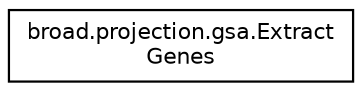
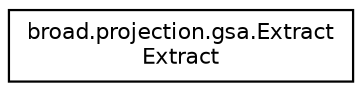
node "broad.projection.gsa.Extract Genes": label "broad.projection.gsa.Extract Genes" -> "broad.projection.gsa.Extract Extract"
